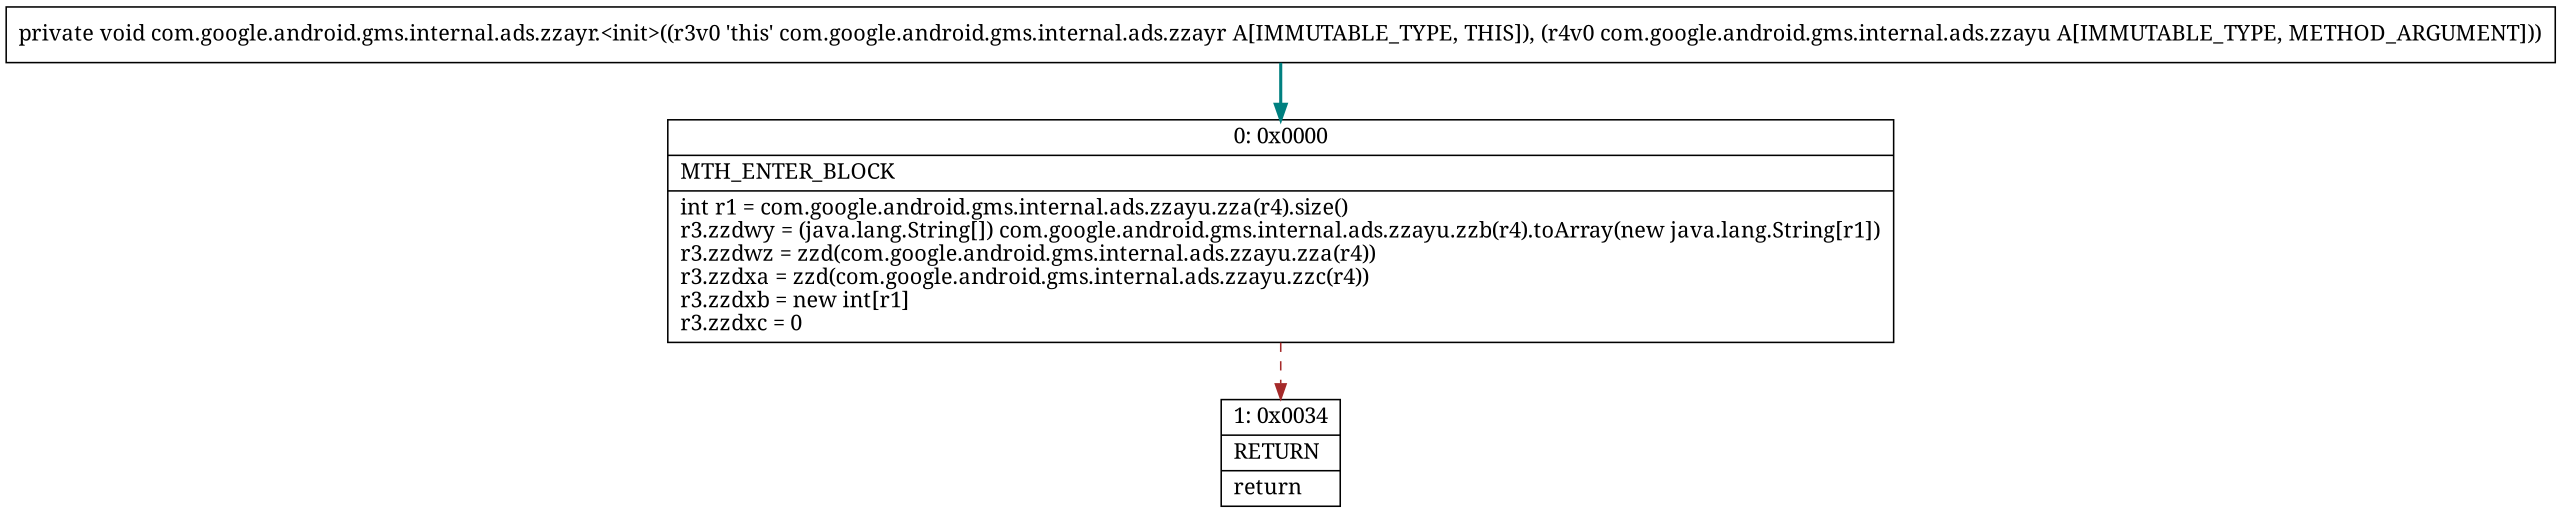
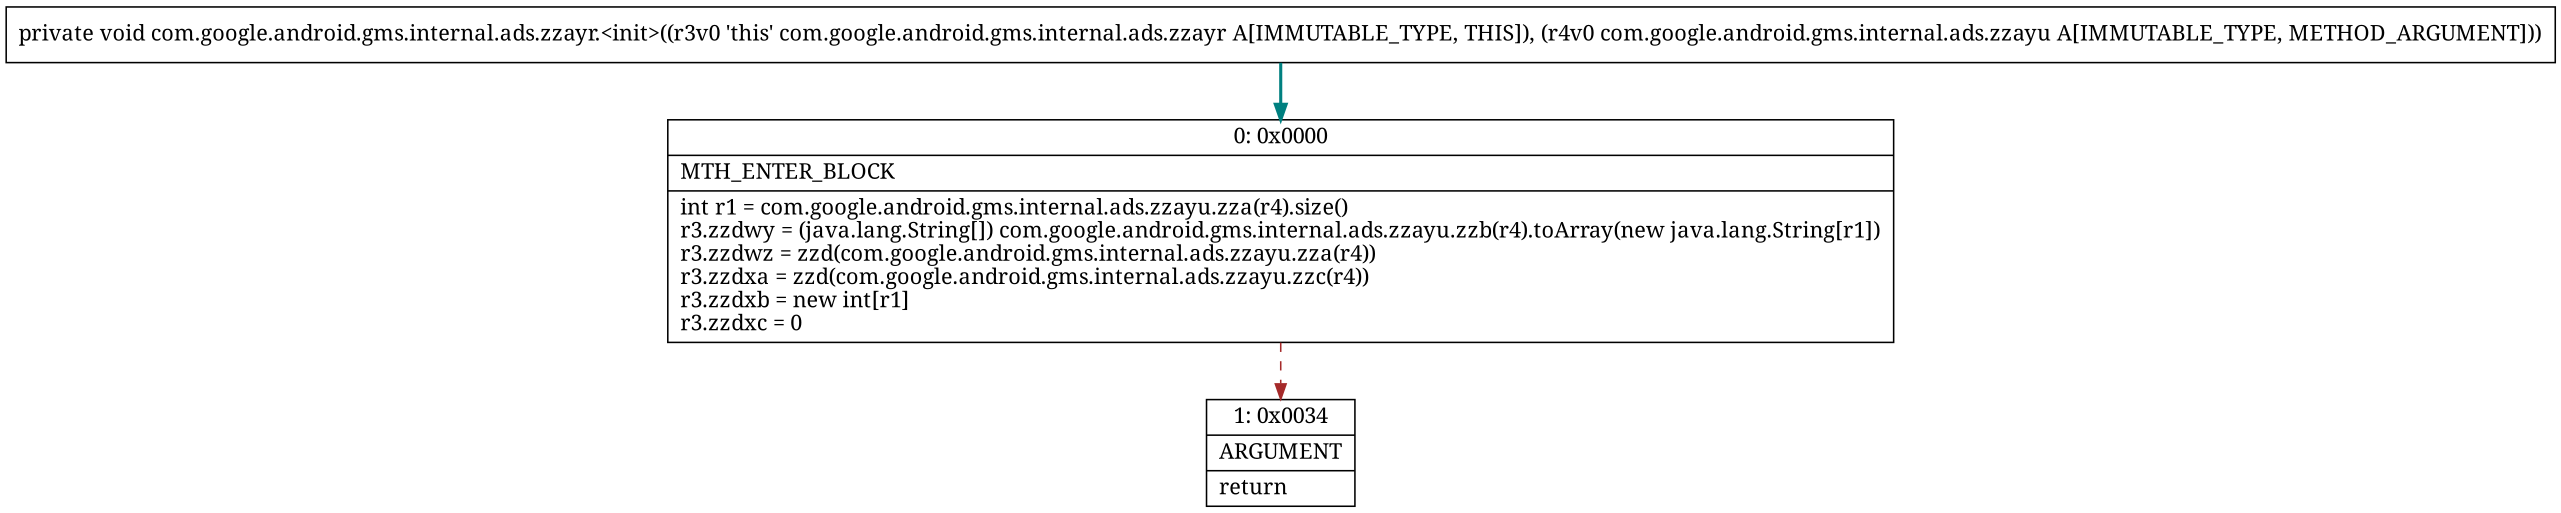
node "1: 0x0034": text "RETURN" -> "ARGUMENT"
